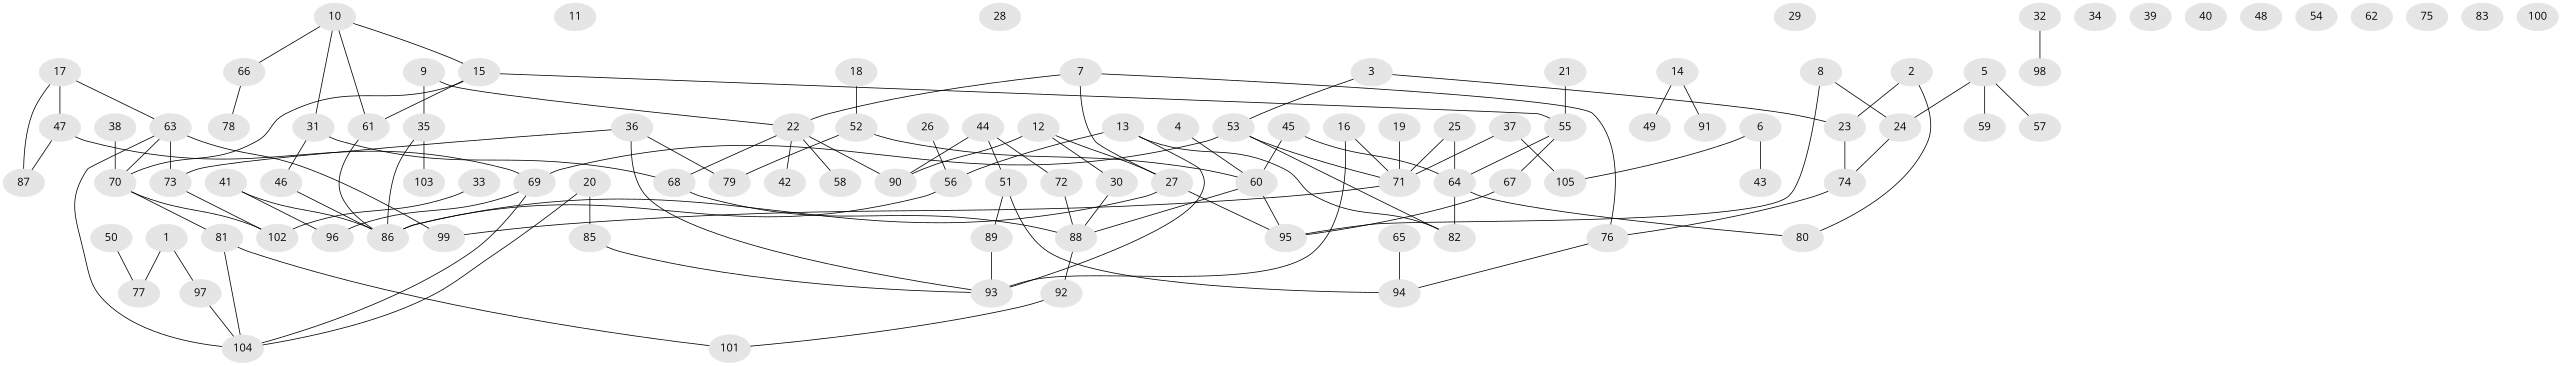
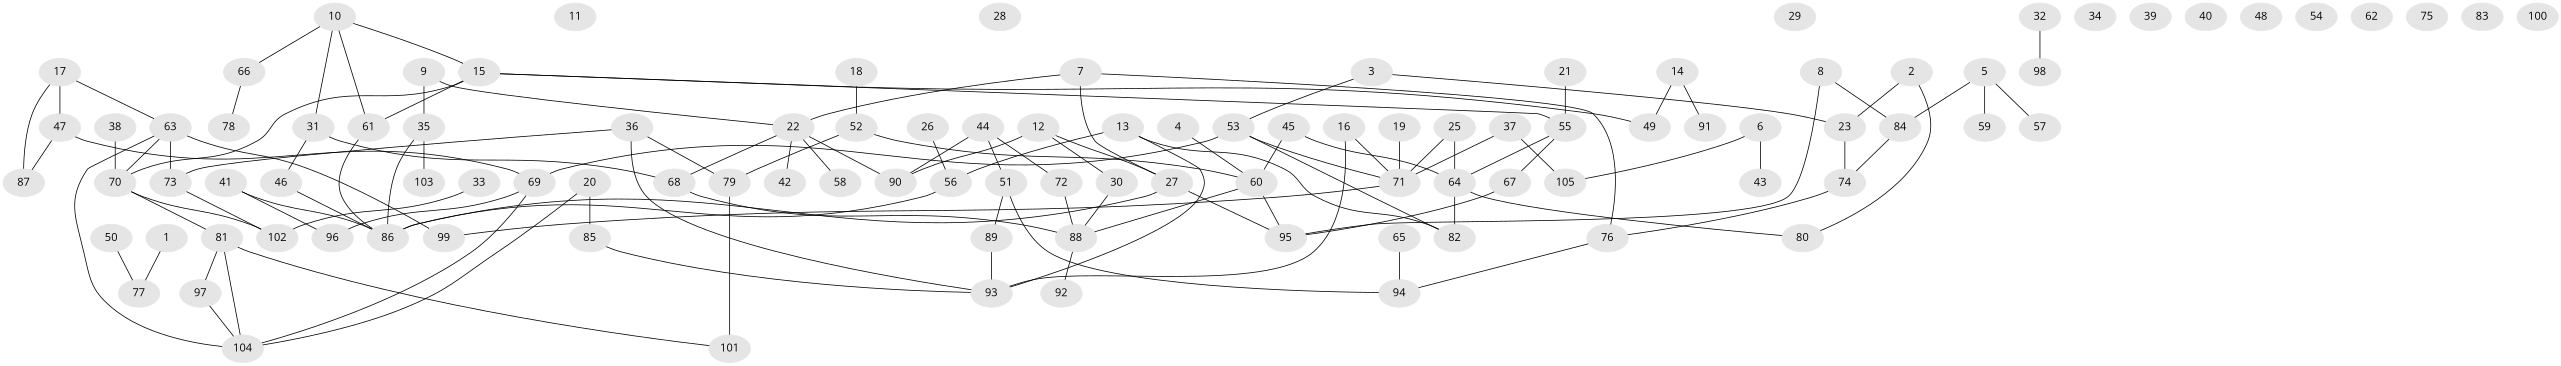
edge "15" -- "49": added
node "24": label "24" -> "84"
edge "1" -- "97": now "81" -- "97"
edge "92" -- "101": now "79" -- "101"
